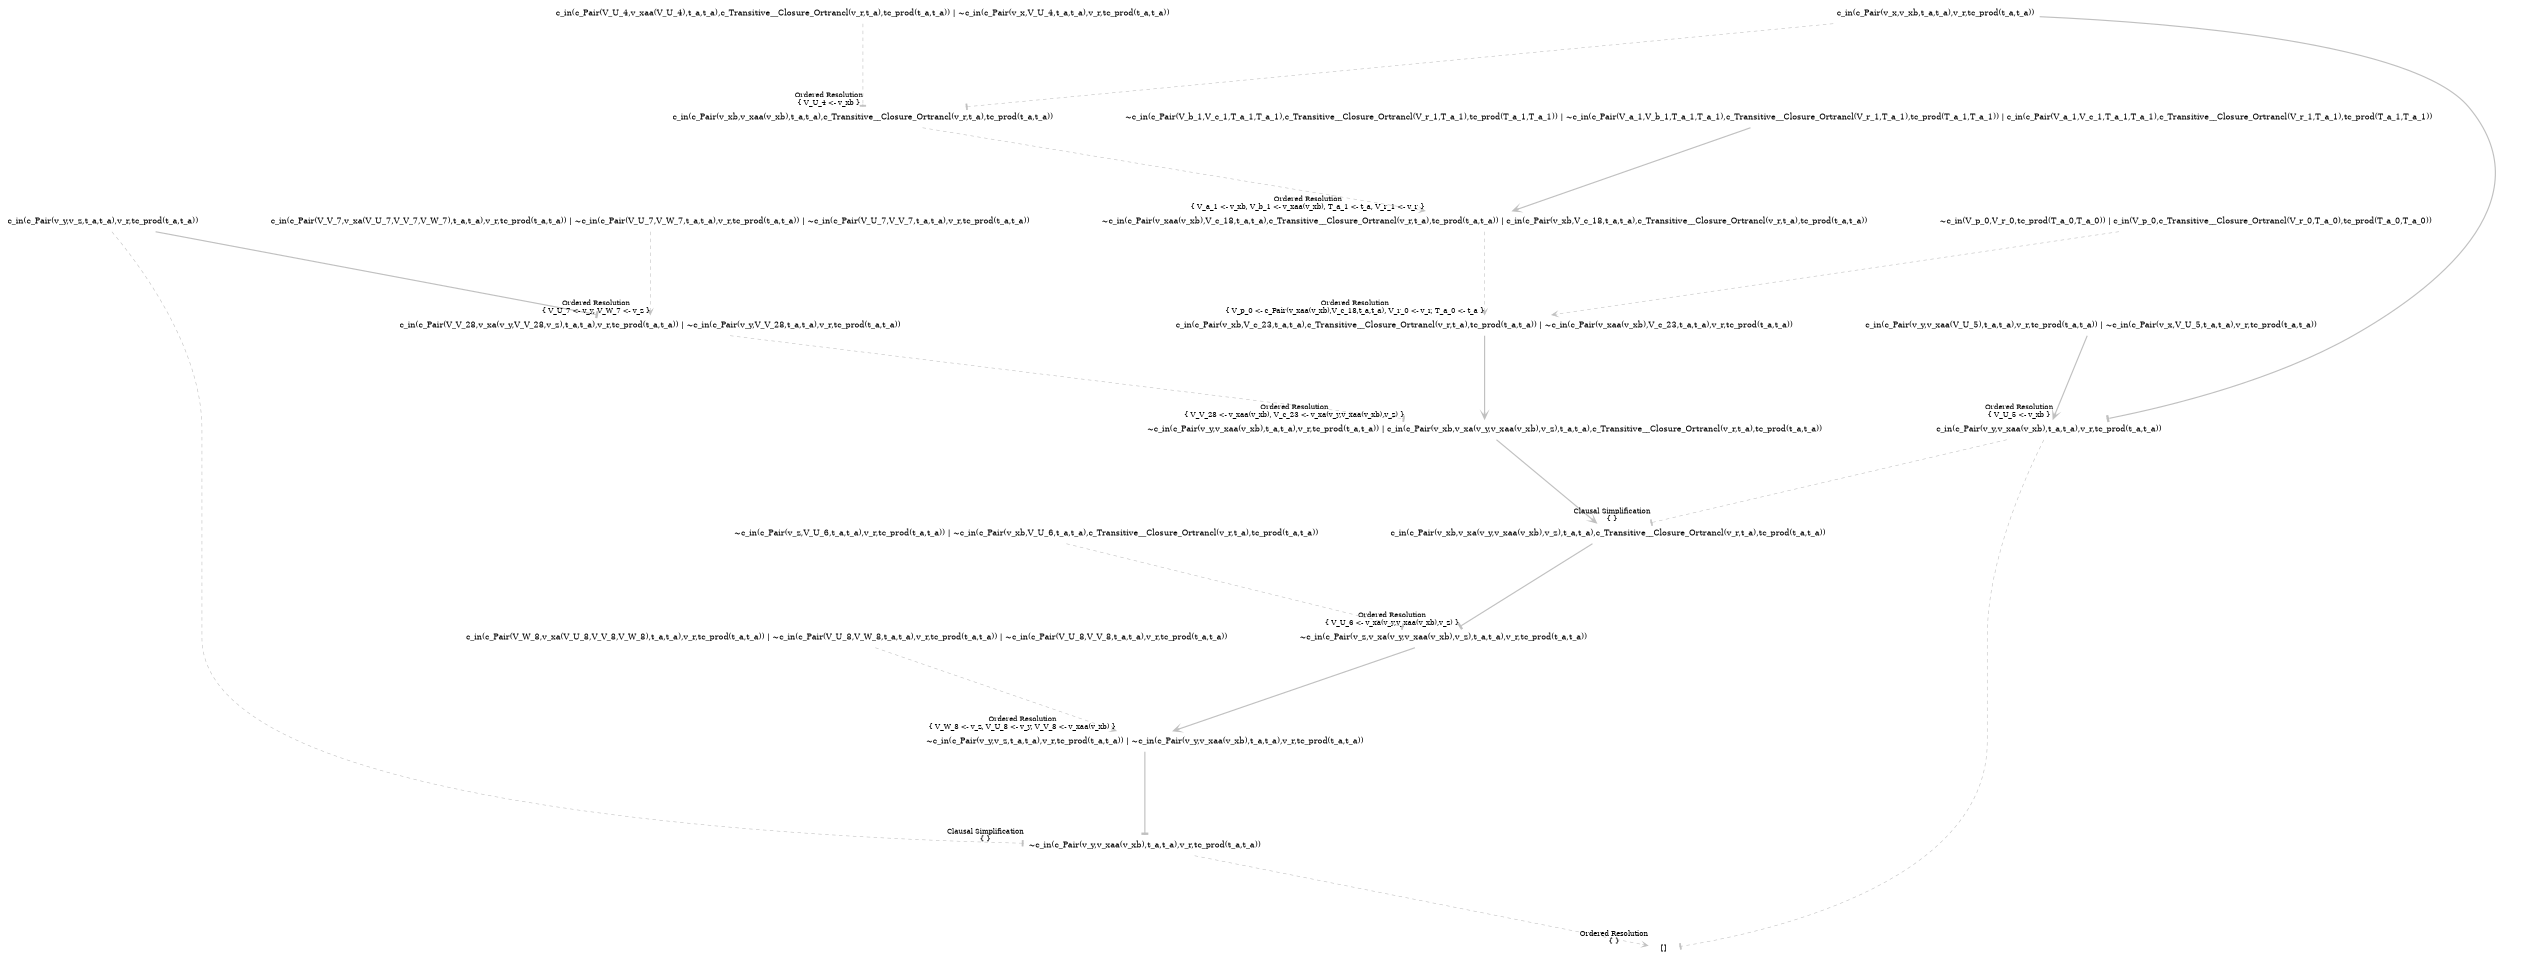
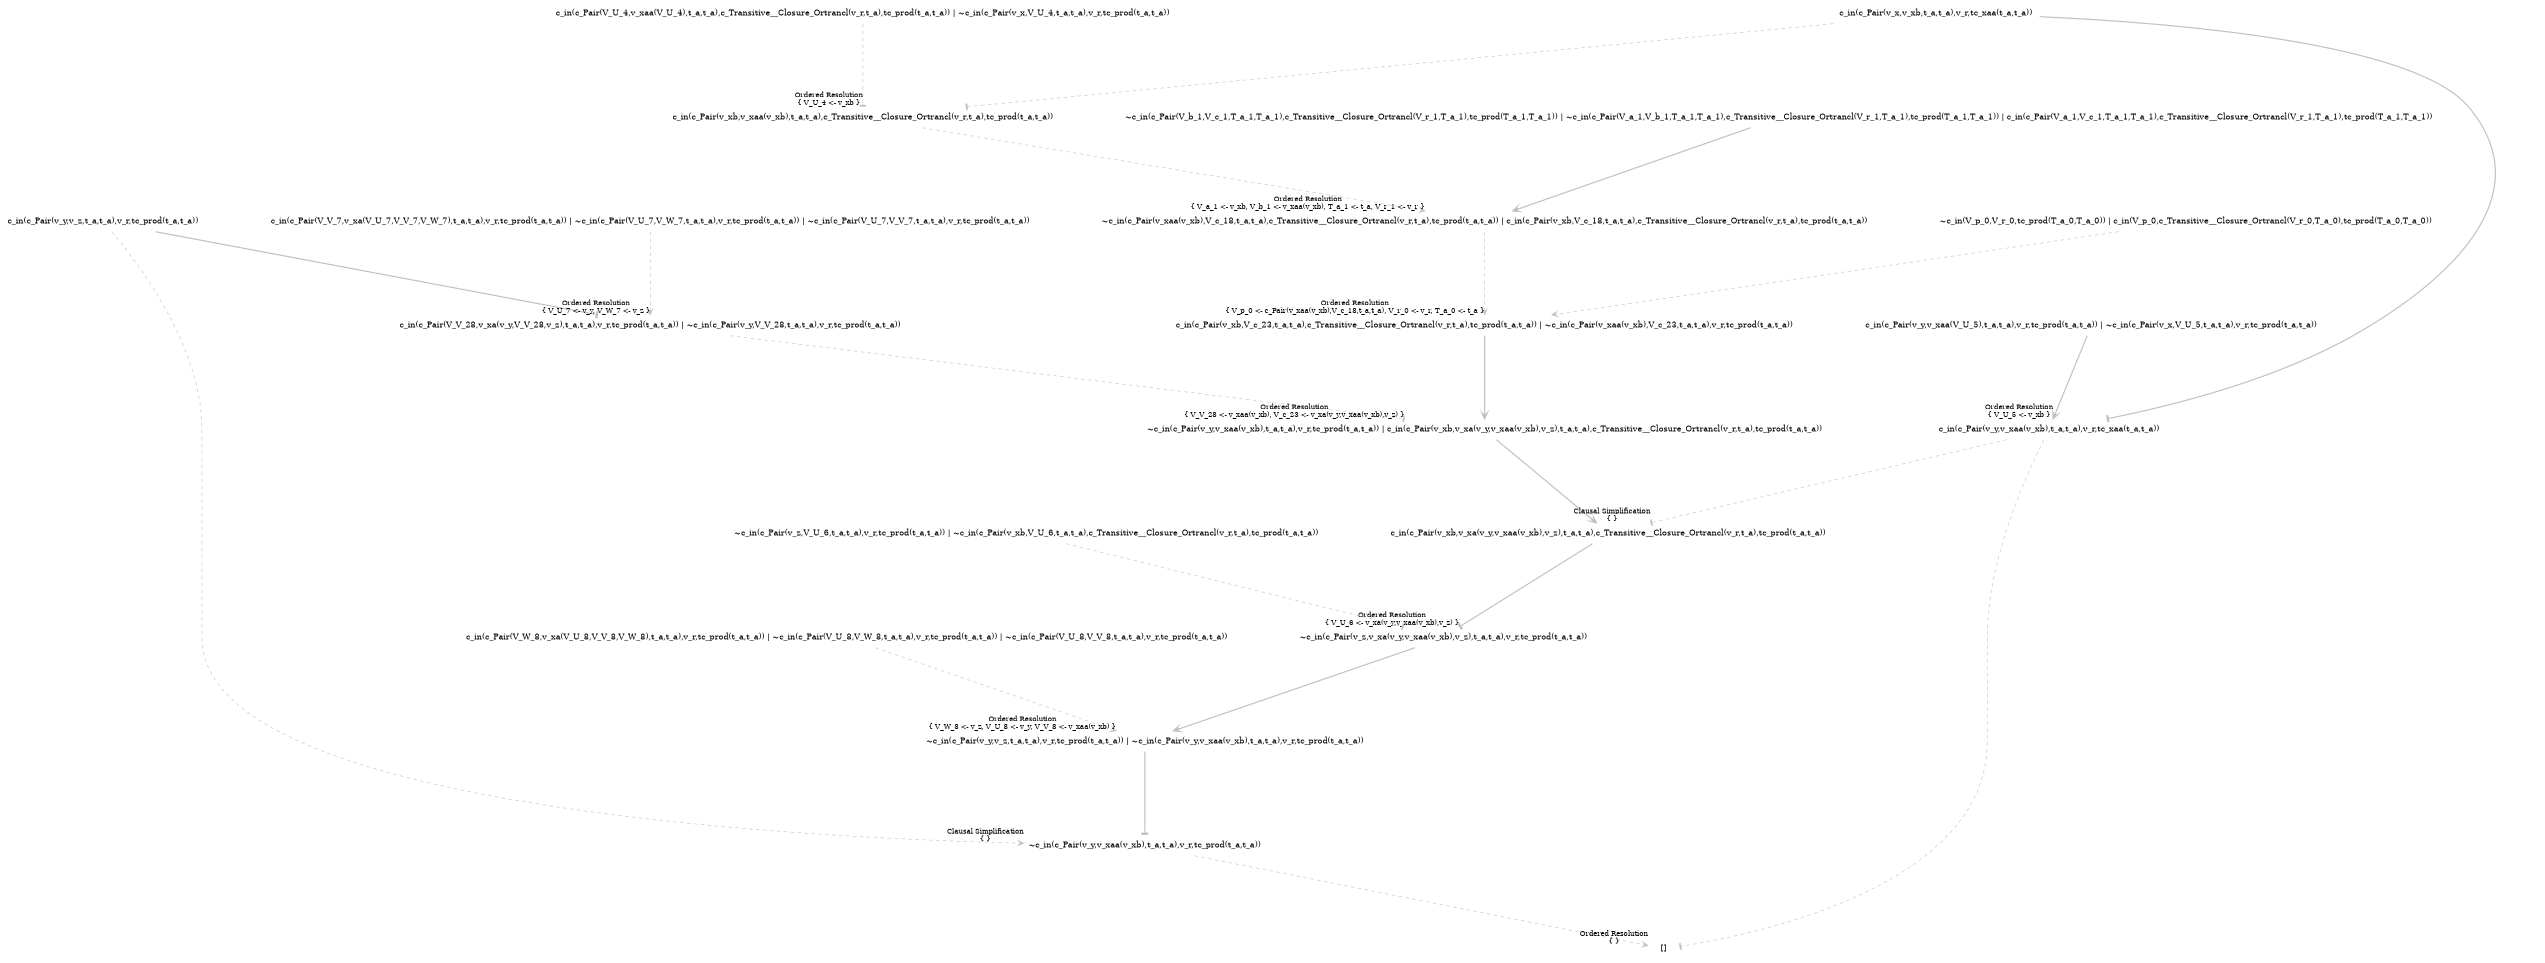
node "c_in(c_Pair(v_x,v_xb,t_a,t_a),v_r,tc_prod(t_a,t_a))": label "c_in(c_Pair(v_x,v_xb,t_a,t_a),v_r,tc_prod(t_a,t_a))" -> "c_in(c_Pair(v_x,v_xb,t_a,t_a),v_r,tc_xaa(t_a,t_a))"
node "c_in(c_Pair(v_y,v_xaa(v_xb),t_a,t_a),v_r,tc_prod(t_a,t_a))": label "c_in(c_Pair(v_y,v_xaa(v_xb),t_a,t_a),v_r,tc_prod(t_a,t_a))" -> "c_in(c_Pair(v_y,v_xaa(v_xb),t_a,t_a),v_r,tc_xaa(t_a,t_a))"
edge "c_in(c_Pair(v_y,v_z,t_a,t_a),v_r,tc_prod(t_a,t_a))" -> "~c_in(c_Pair(v_y,v_xaa(v_xb),t_a,t_a),v_r,tc_prod(t_a,t_a))": arrowhead tee -> vee
